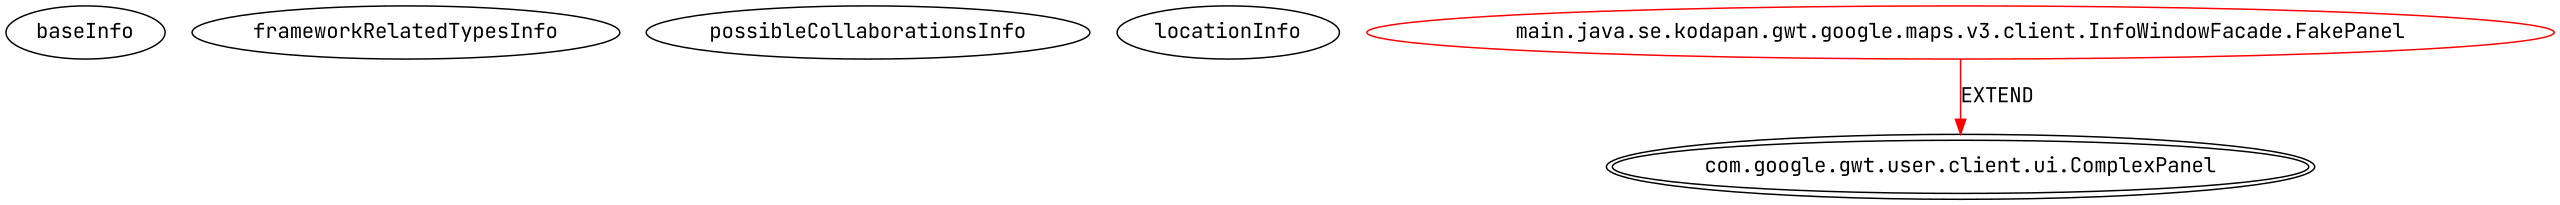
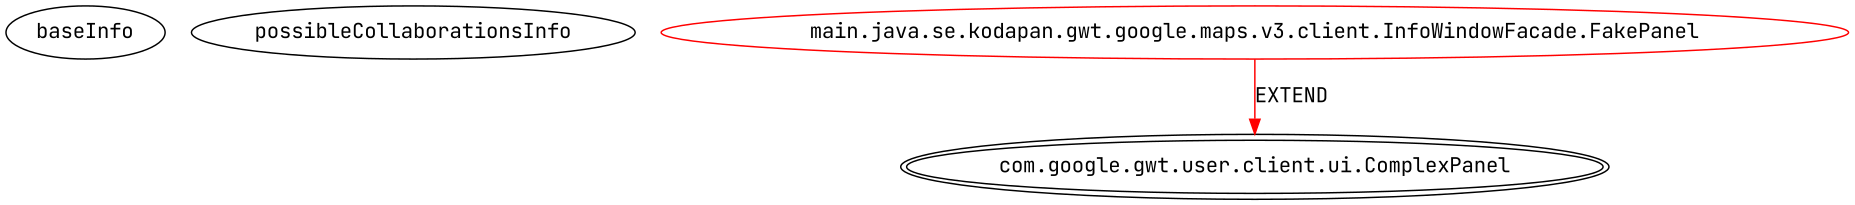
node "frameworkRelatedTypesInfo": removed
node "locationInfo": removed
